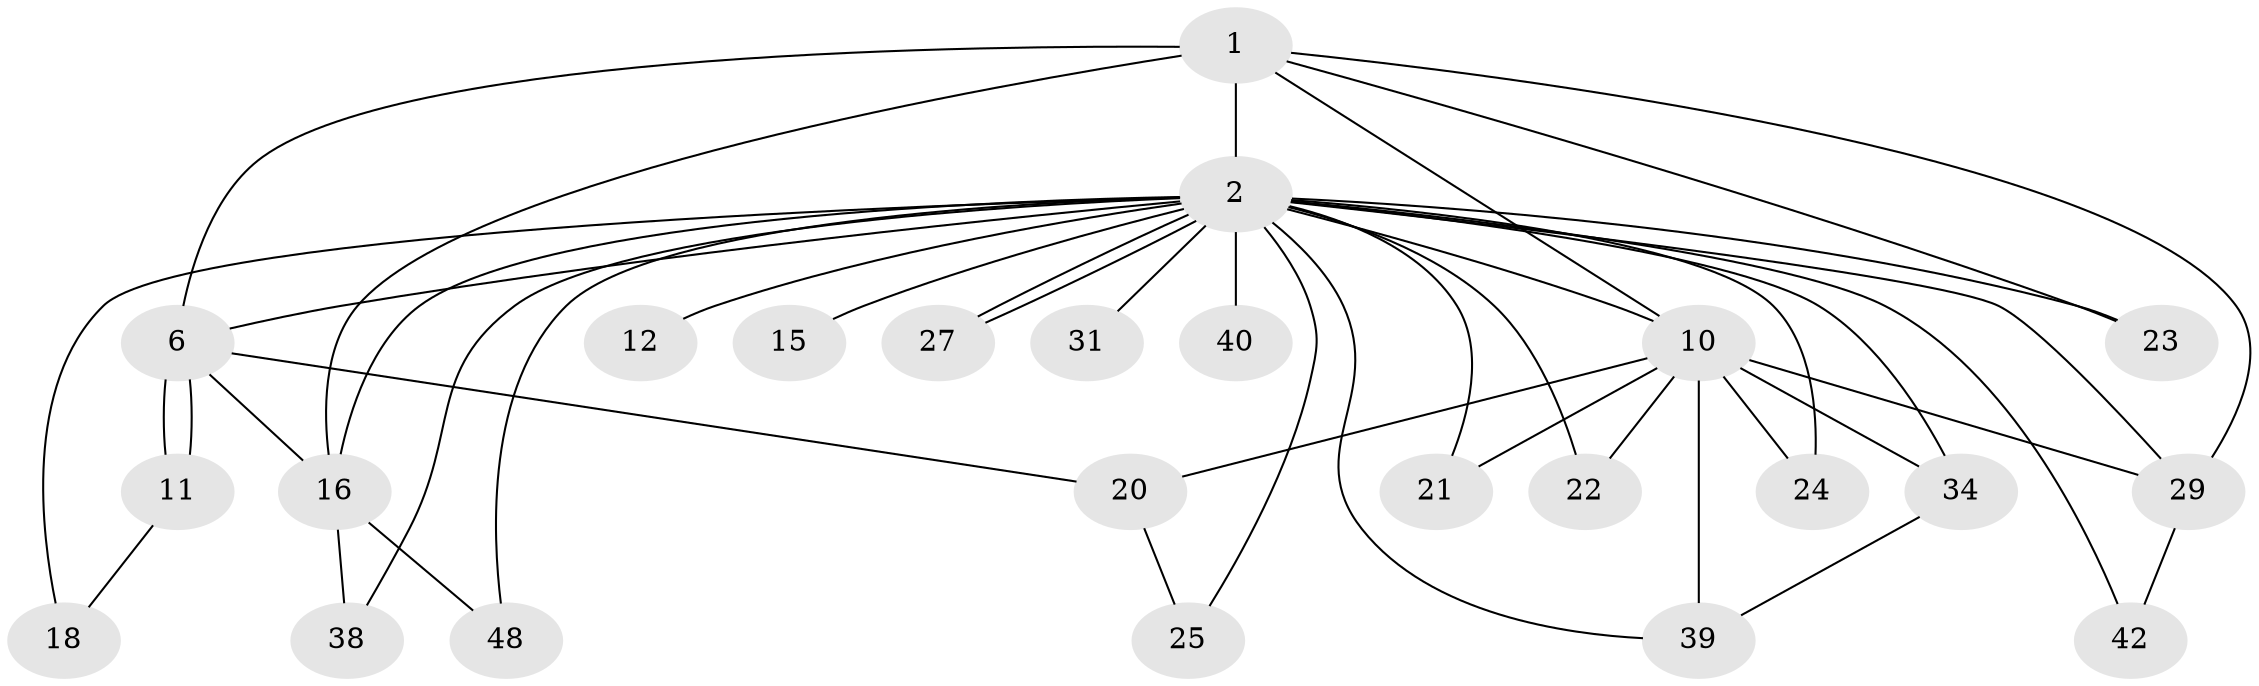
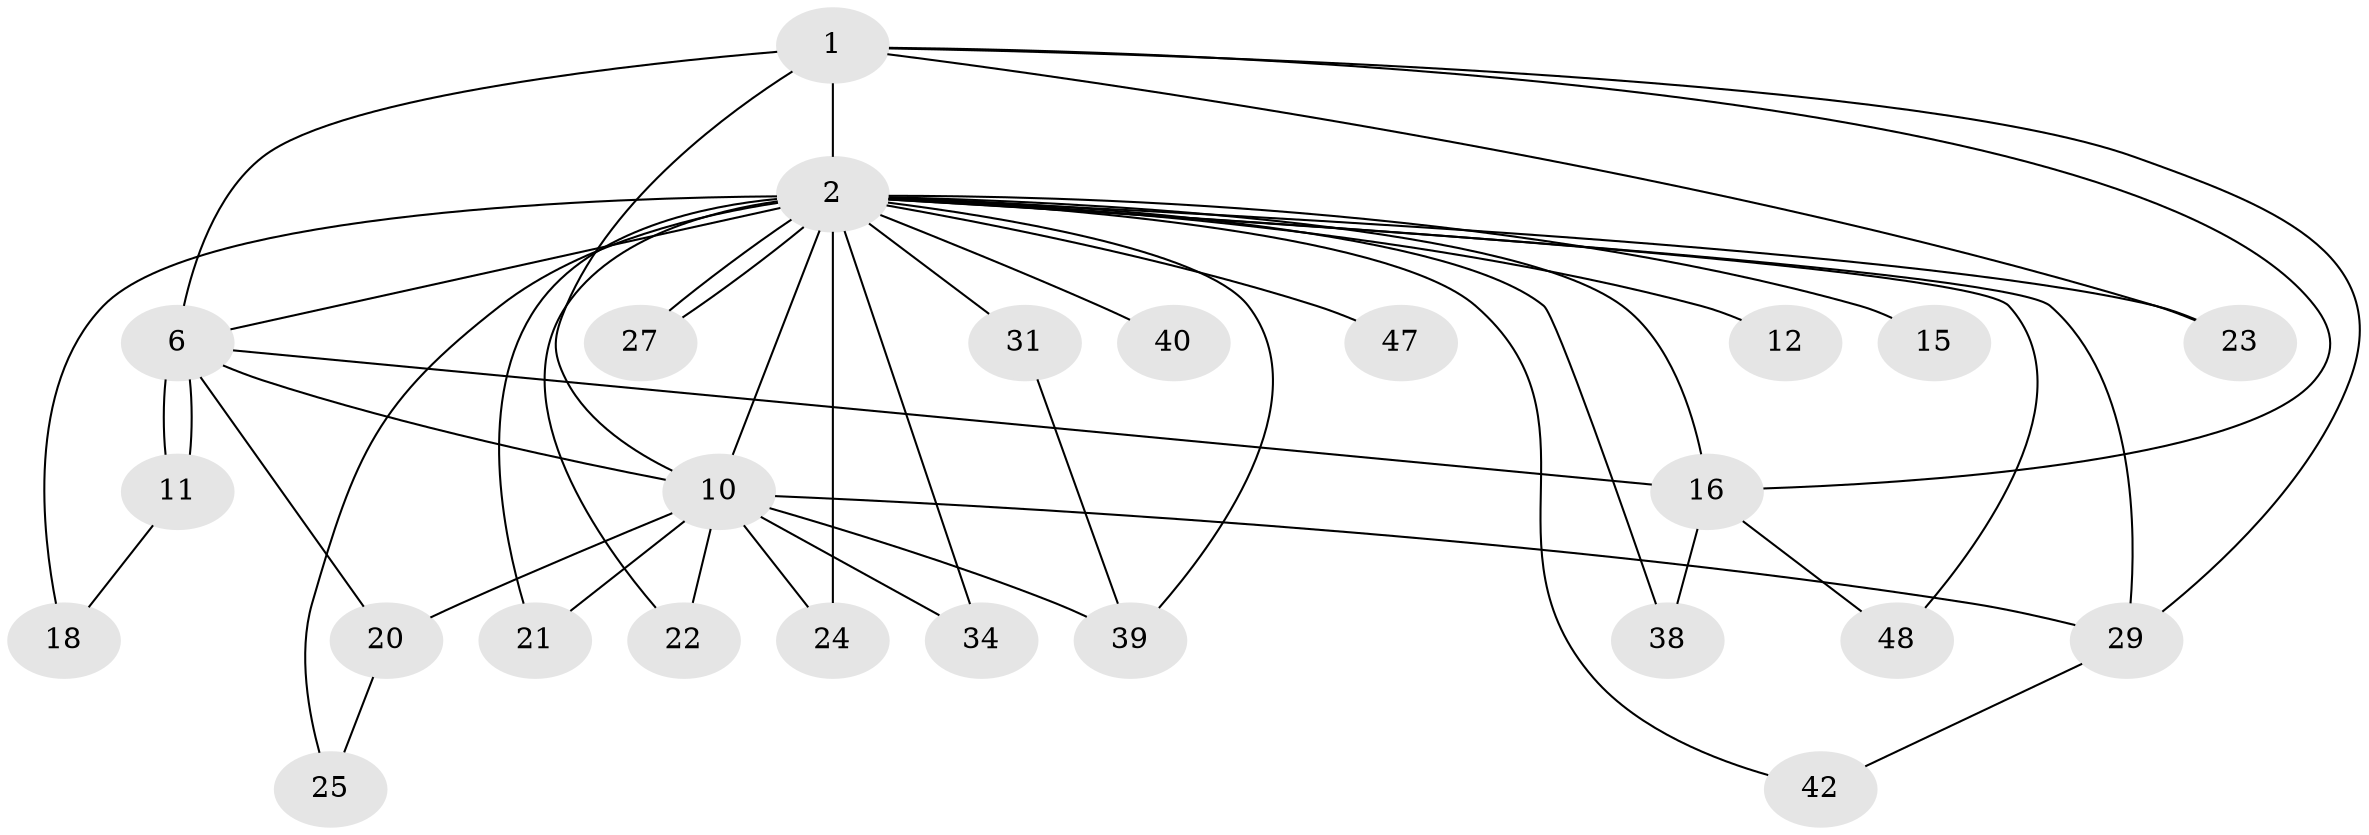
node "47": added
edge "6" -- "10": added
edge "34" -- "39": now "31" -- "39"
